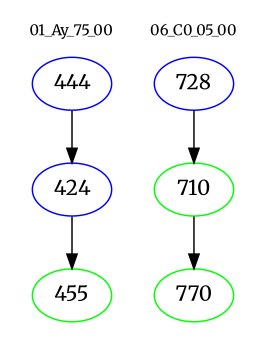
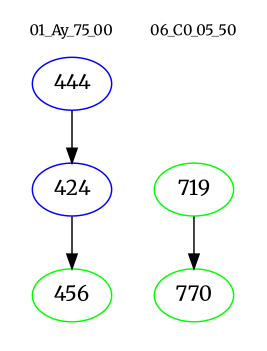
cluster "06_C0_05_00": label "06_C0_05_00" -> "06_C0_05_50"
node "728": removed
node "710": label "710" -> "719"
node "455": label "455" -> "456"
